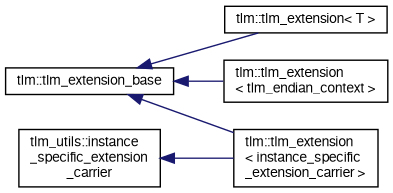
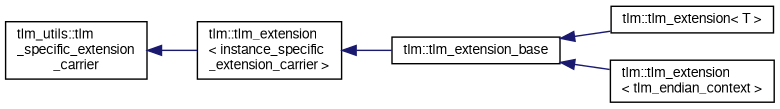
edge "tlm::tlm_extension < instance_specific _extension_carrier >" -> "tlm::tlm_extension_base": reversed
node "tlm_utils::instance _specific_extension _carrier": label "tlm_utils::instance _specific_extension _carrier" -> "tlm_utils::tlm _specific_extension _carrier"
